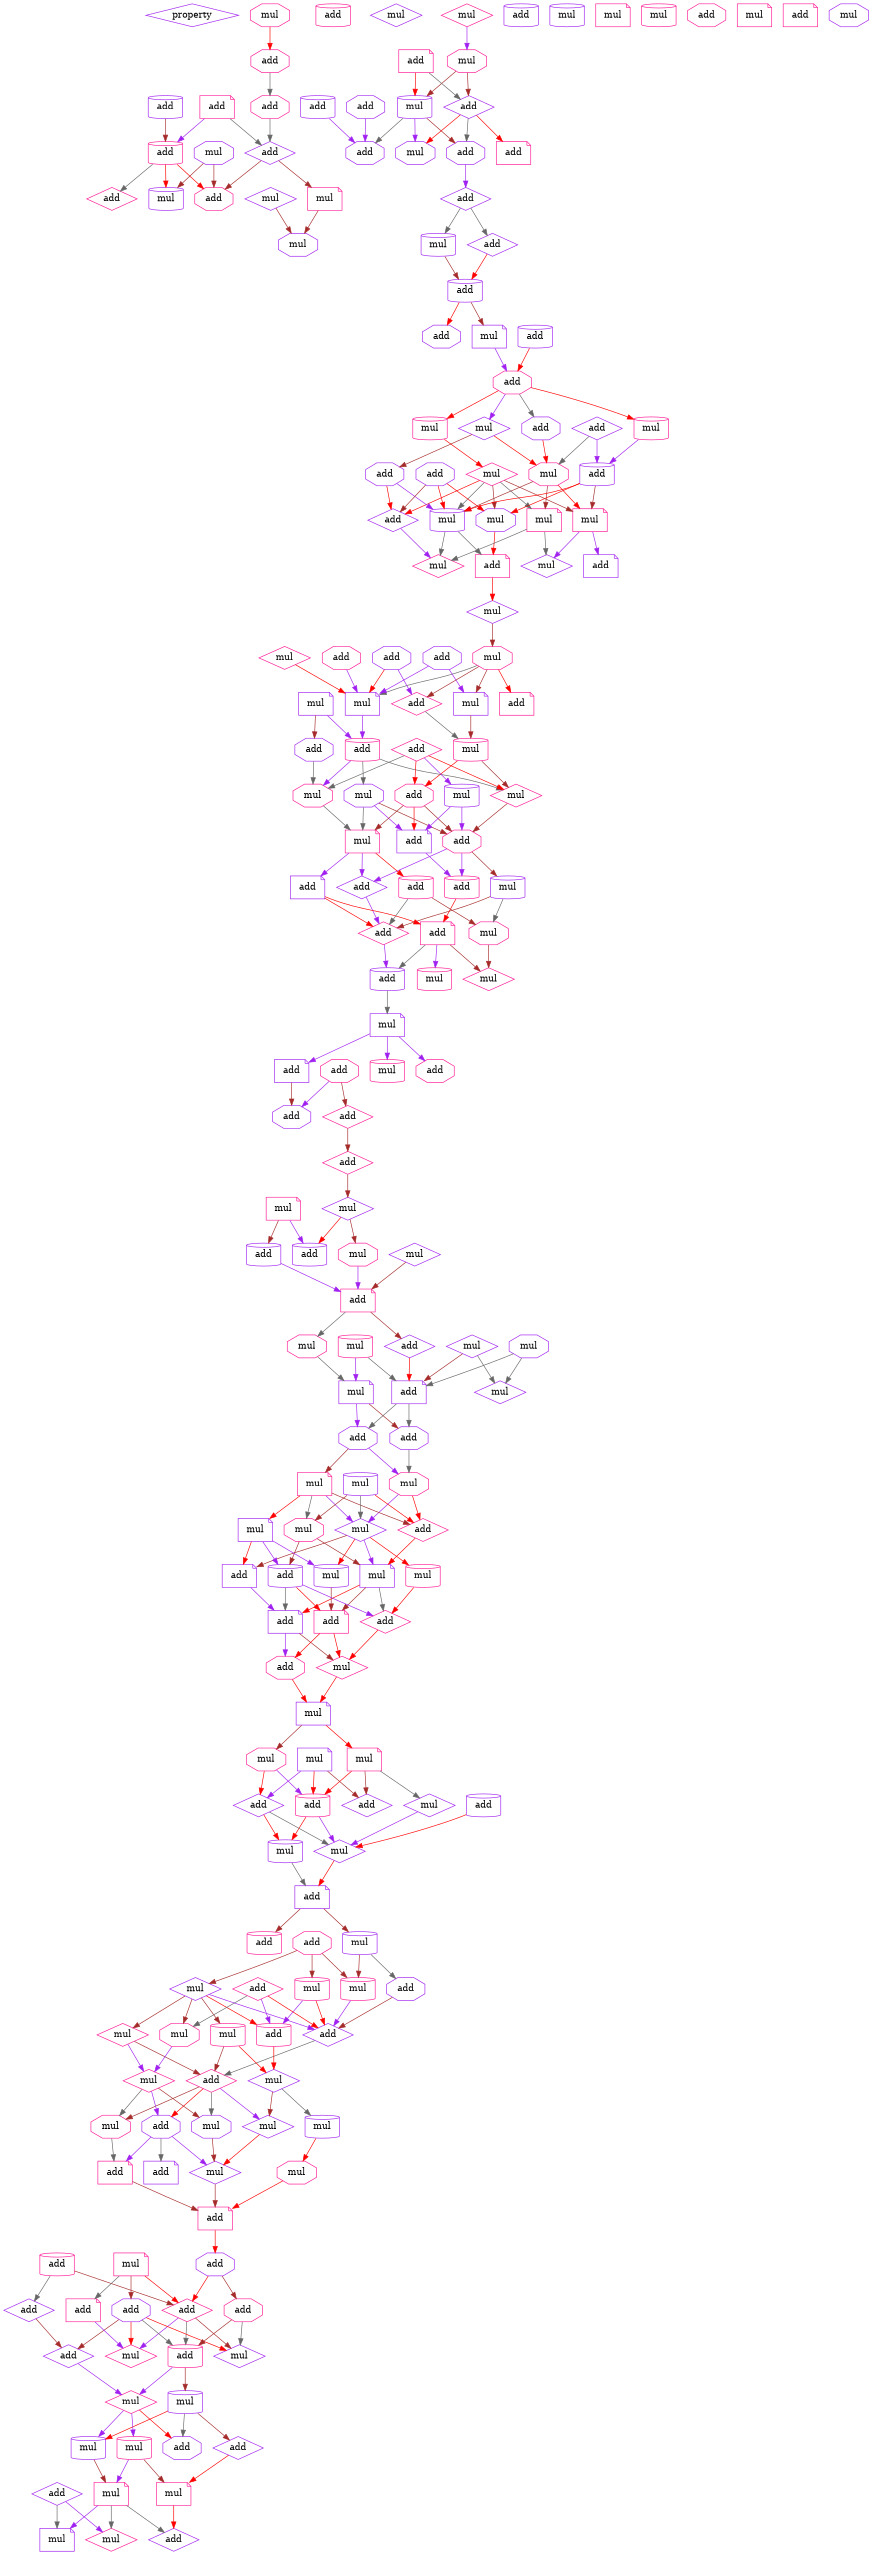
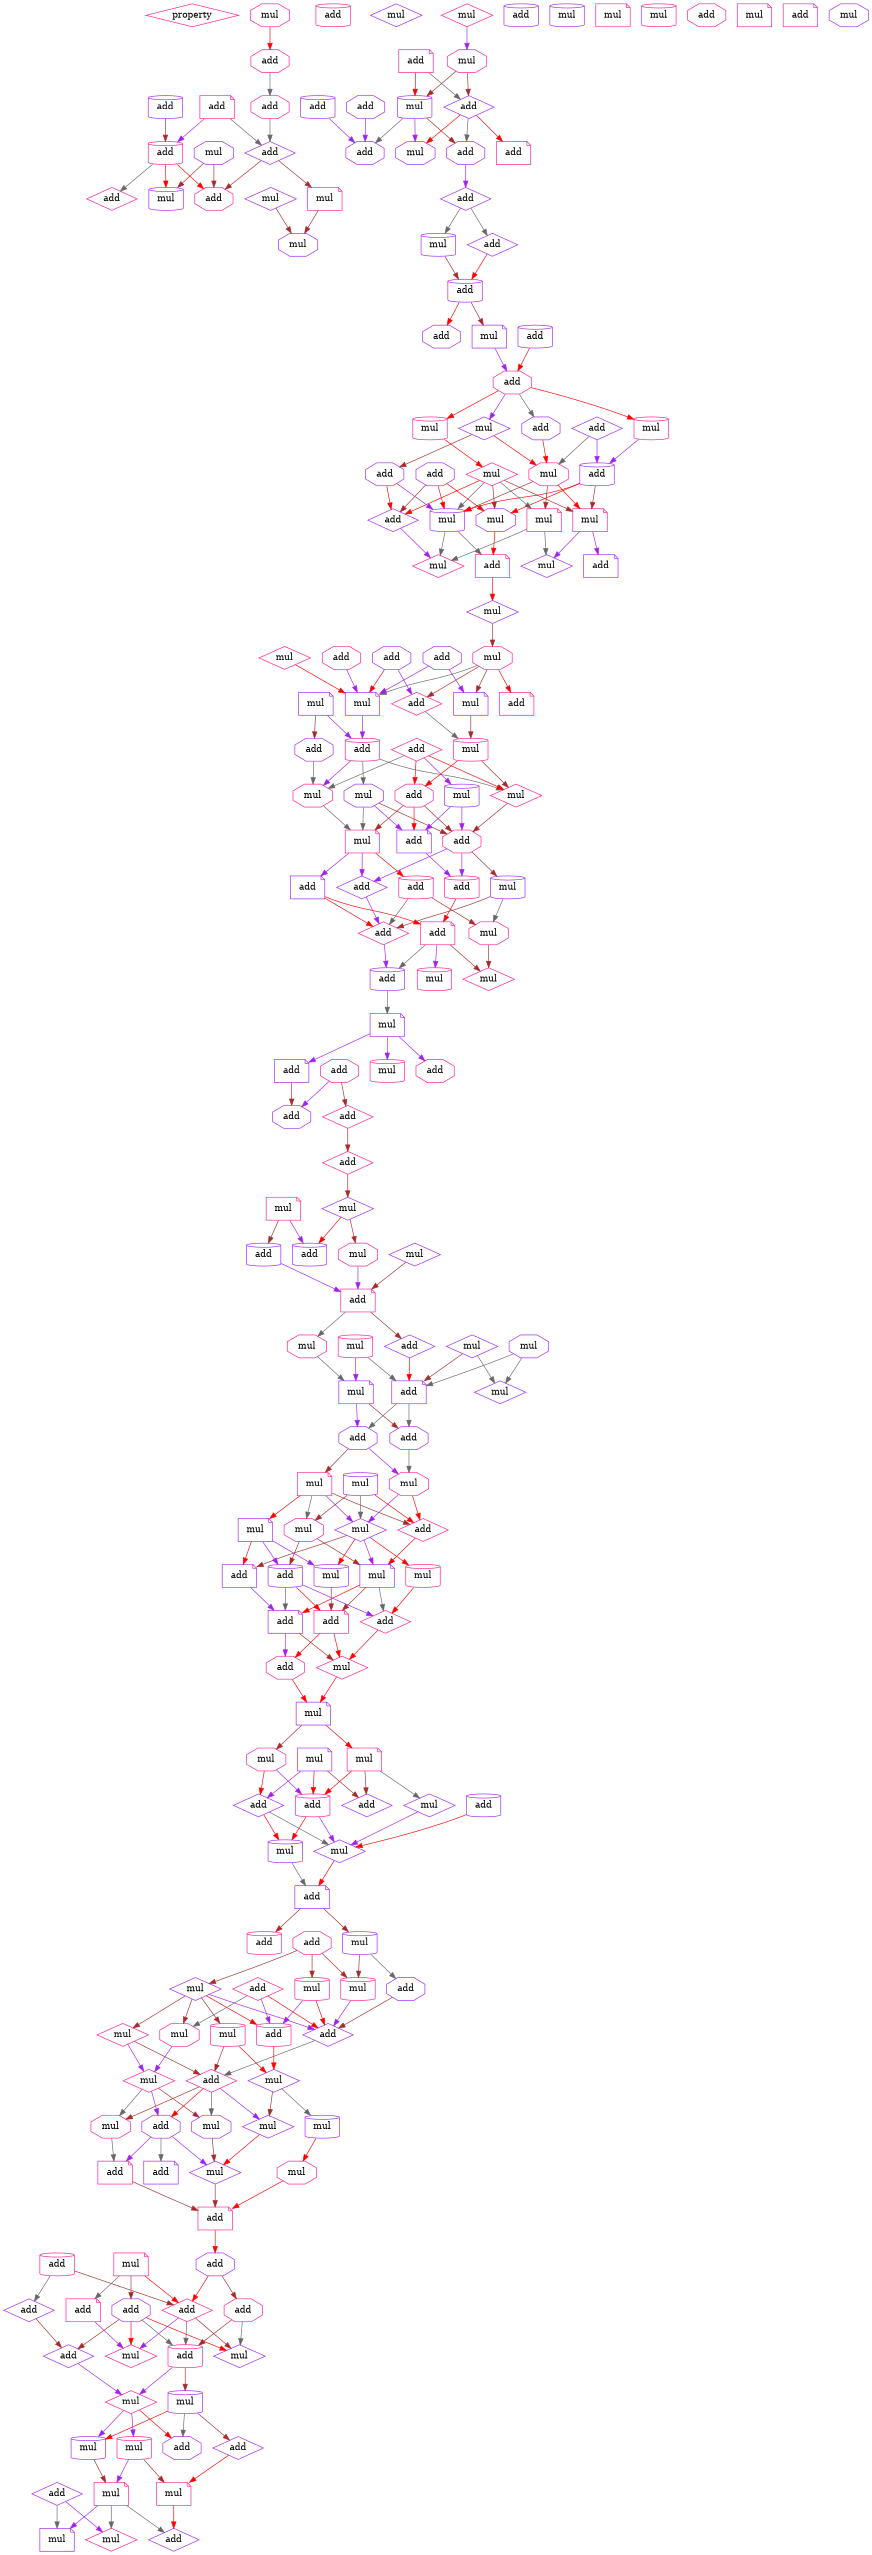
node "property": color purple -> deeppink
